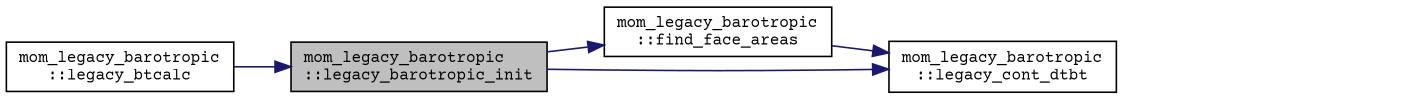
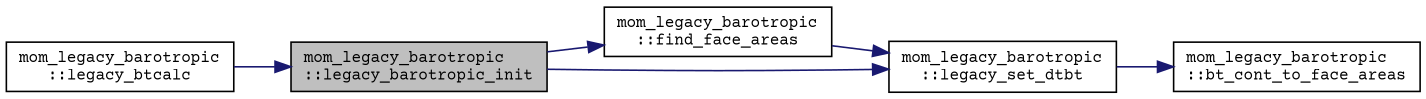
node "mom_legacy_barotropic ::legacy_cont_dtbt": label "mom_legacy_barotropic ::legacy_cont_dtbt" -> "mom_legacy_barotropic ::legacy_set_dtbt"
node "mom_legacy_barotropic ::bt_cont_to_face_areas": added
